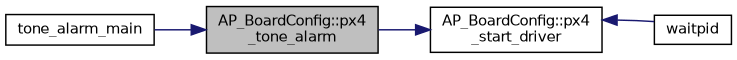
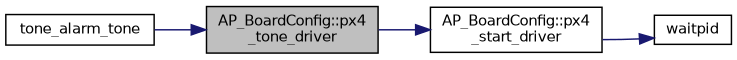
edge "waitpid" -> "AP_BoardConfig::px4 _start_driver": reversed
node "tone_alarm_main": label "tone_alarm_main" -> "tone_alarm_tone"
node "AP_BoardConfig::px4 _tone_alarm": label "AP_BoardConfig::px4 _tone_alarm" -> "AP_BoardConfig::px4 _tone_driver"
